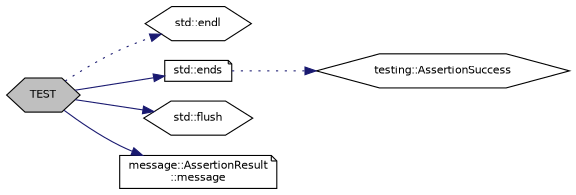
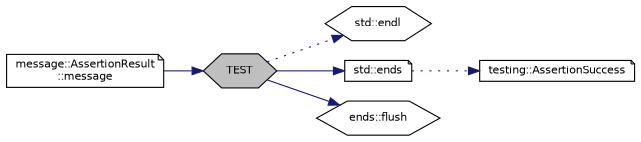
node "testing::AssertionSuccess": shape hexagon -> note
node "std::flush": label "std::flush" -> "ends::flush"
edge "TEST" -> "message::AssertionResult ::message": reversed
